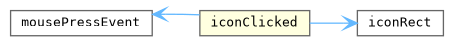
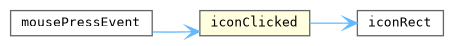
edge "iconClicked" -> "mousePressEvent": reversed
